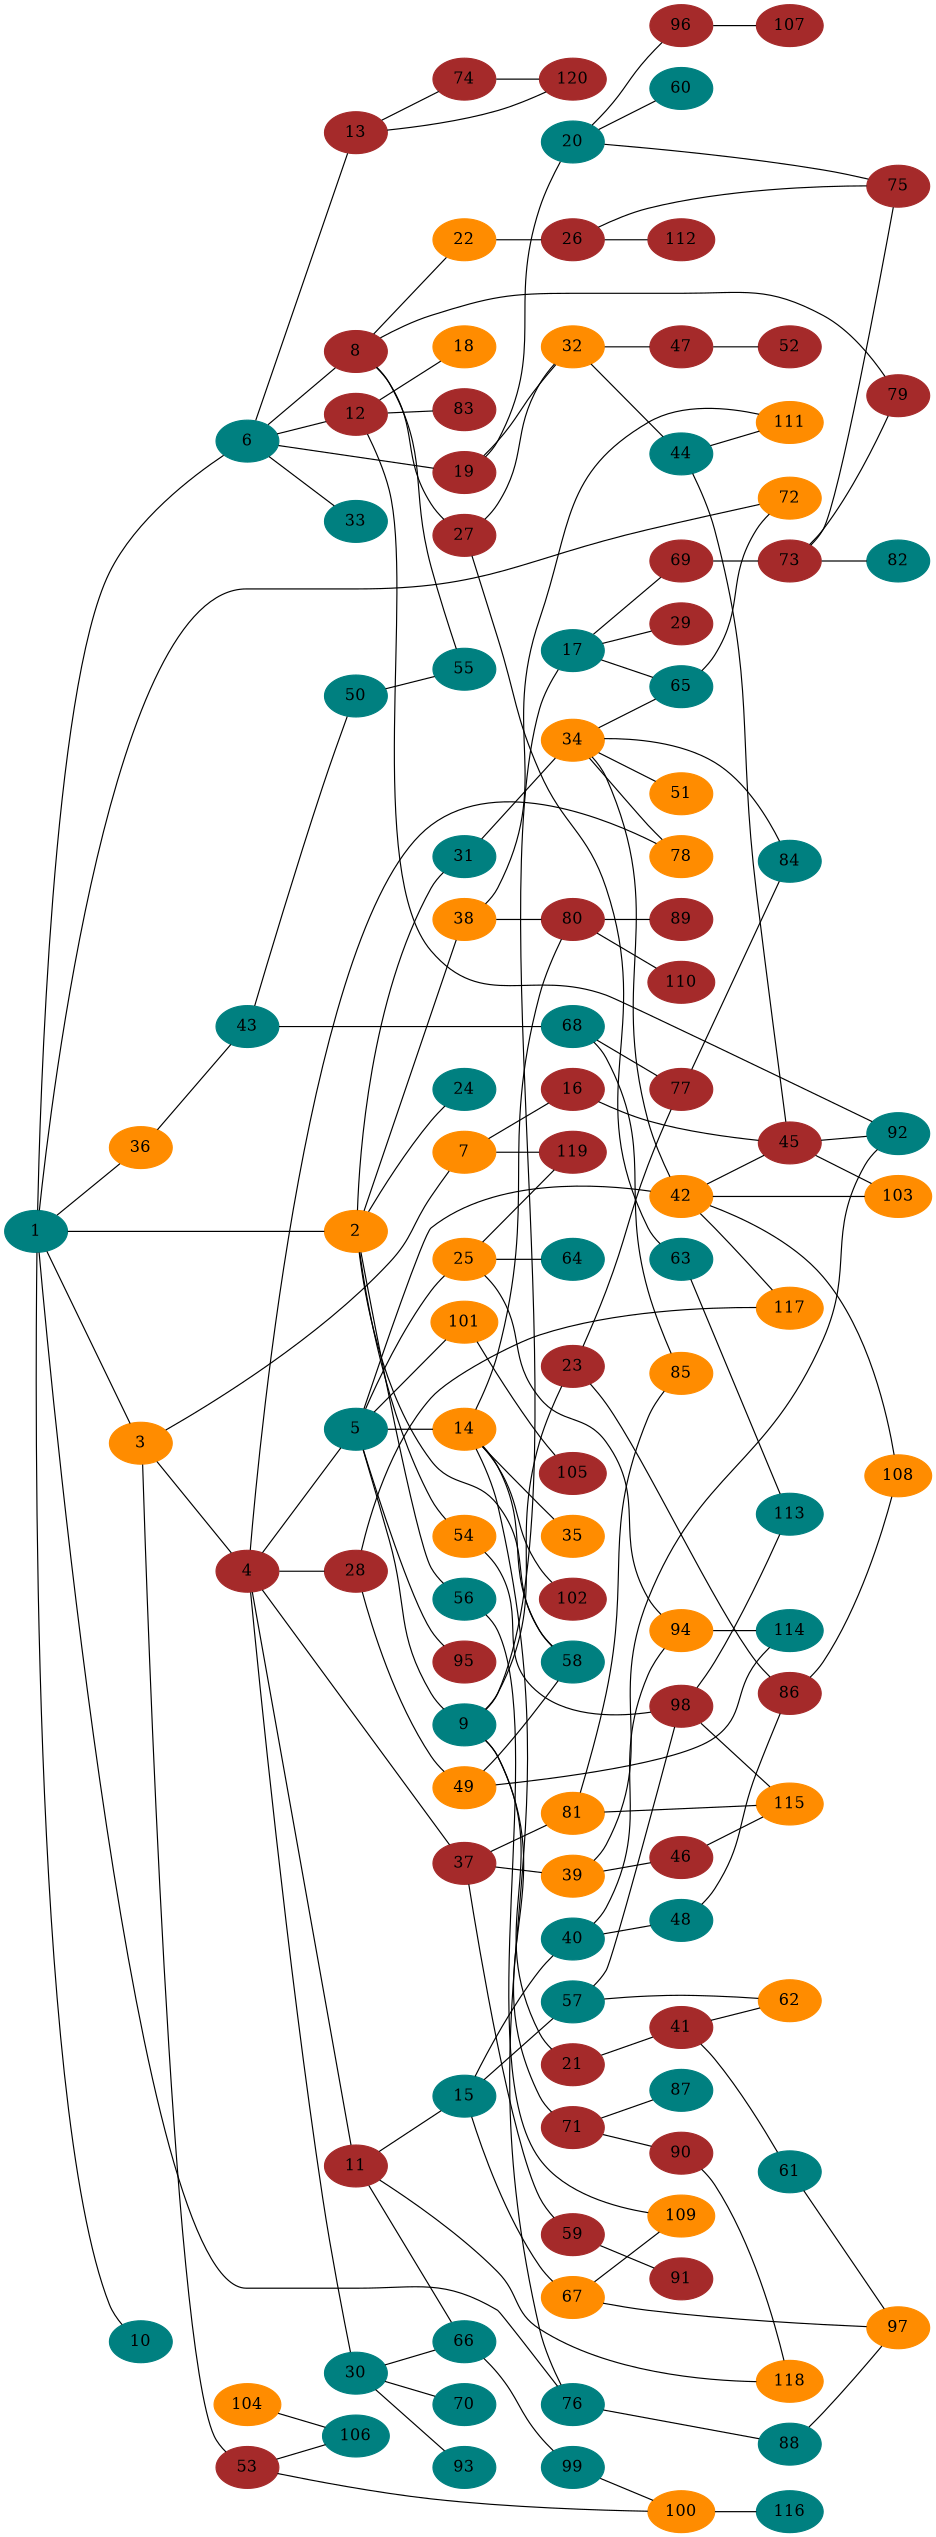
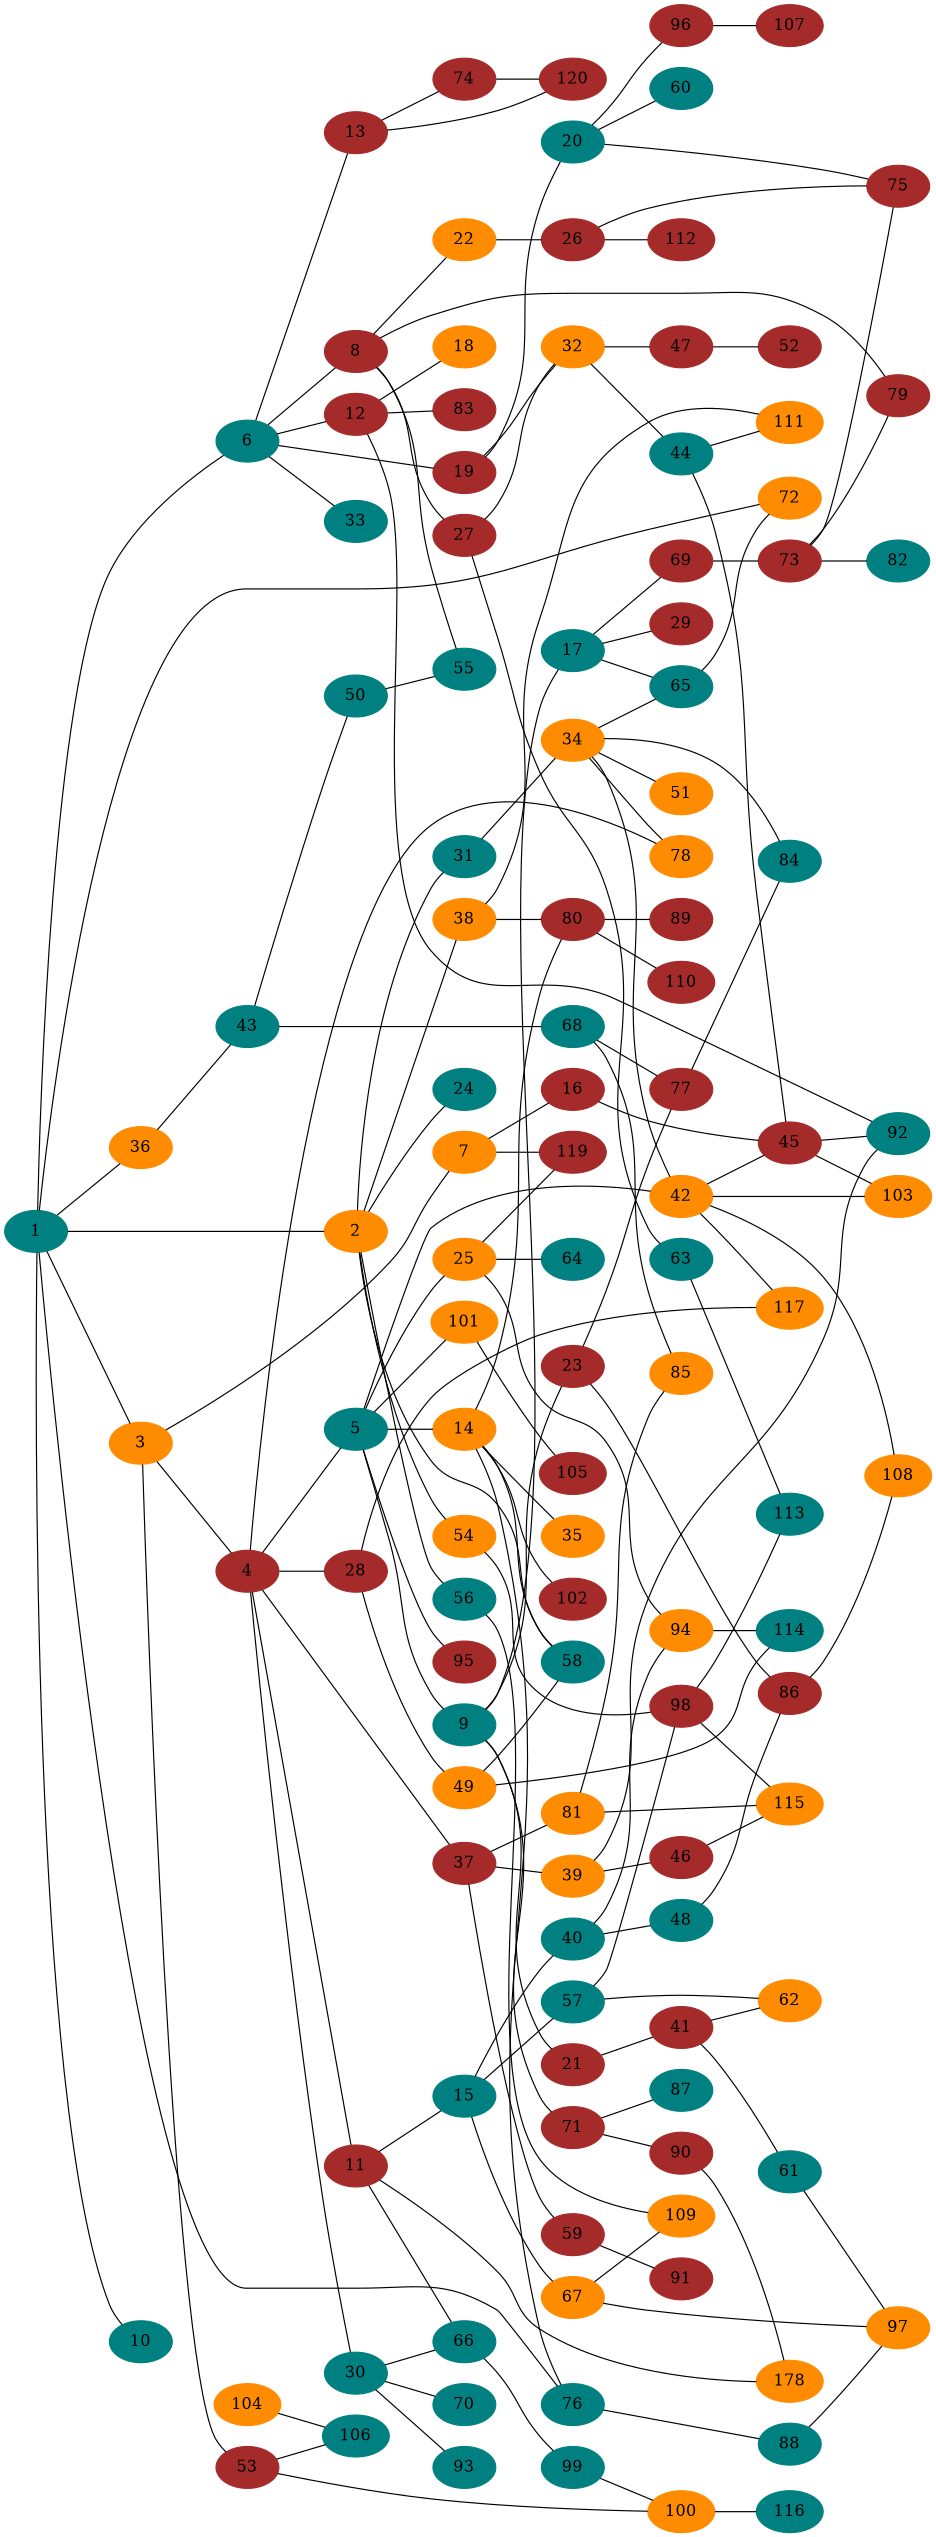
node "118": label "118" -> "178"
